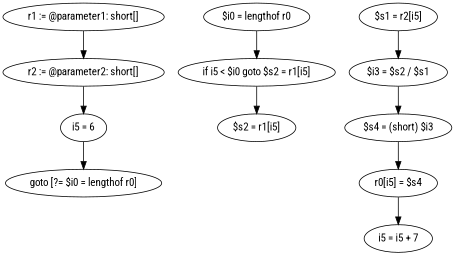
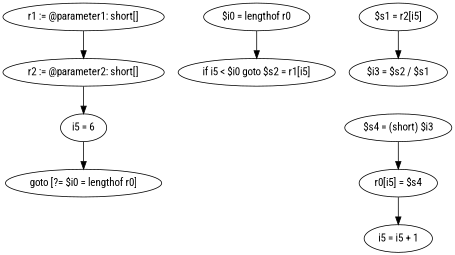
edge "$i3 = $s2 / $s1" -> "$s4 = (short) $i3": removed
node "$s2 = r1[i5]": removed
node "i5 = i5 + 7": label "i5 = i5 + 7" -> "i5 = i5 + 1"
